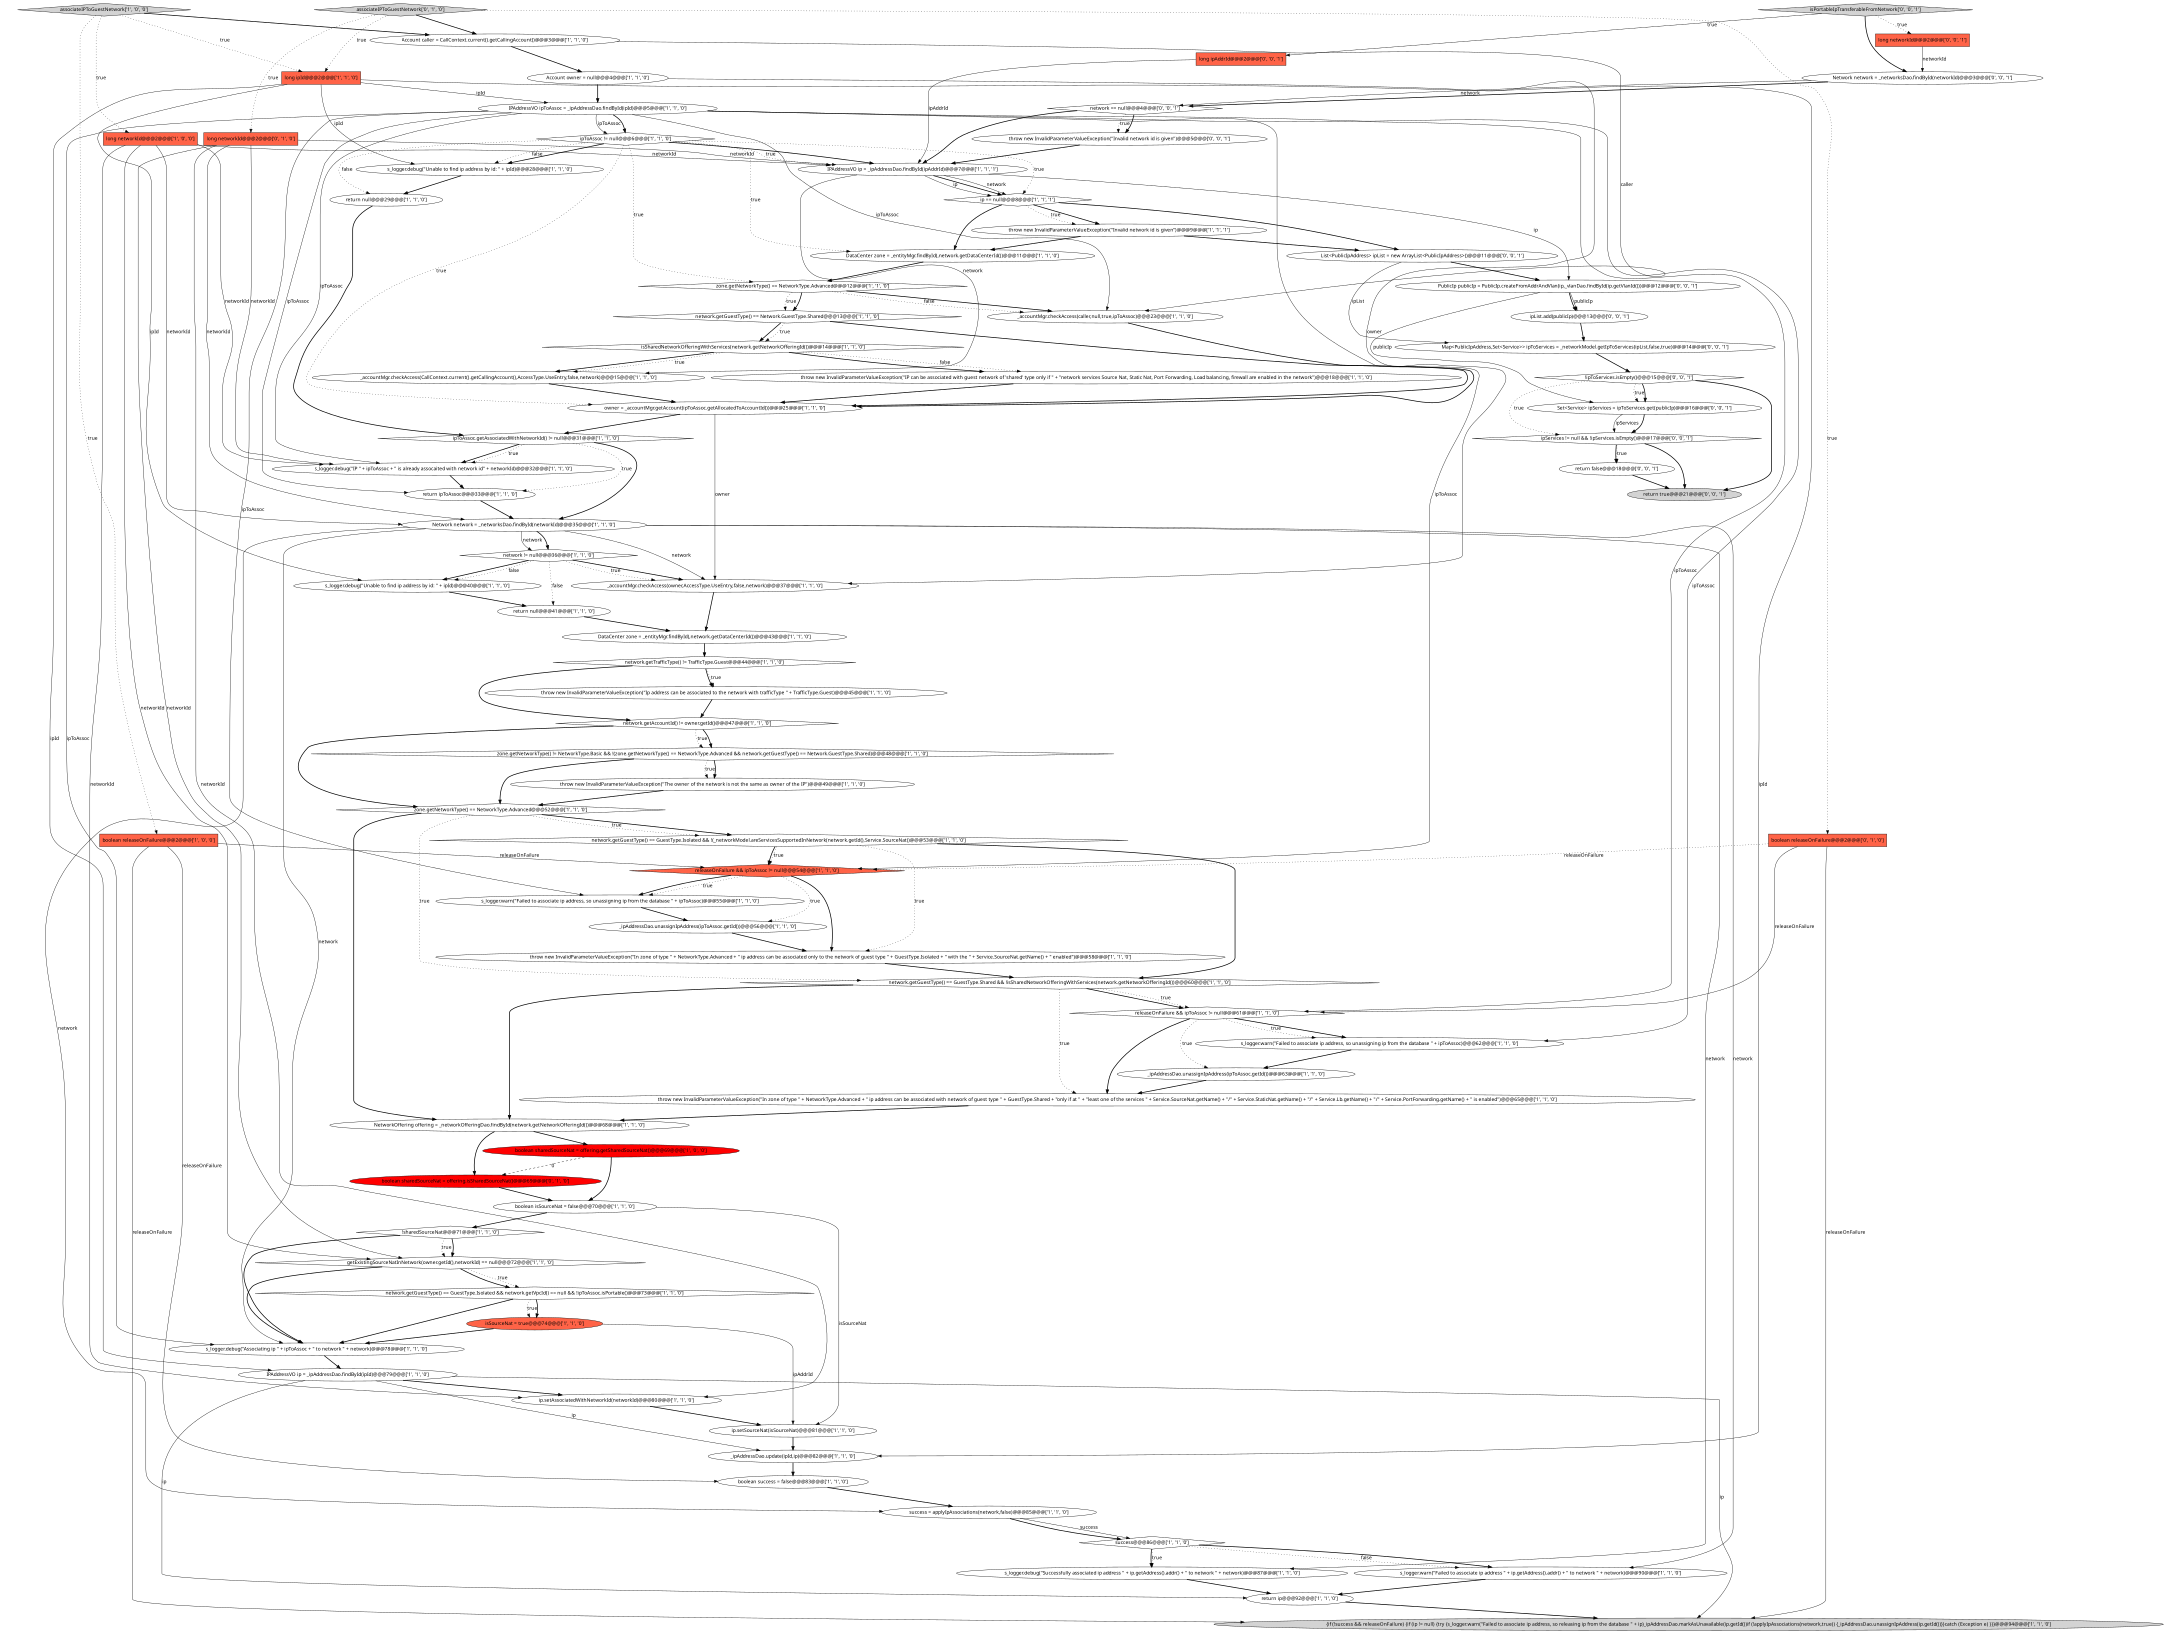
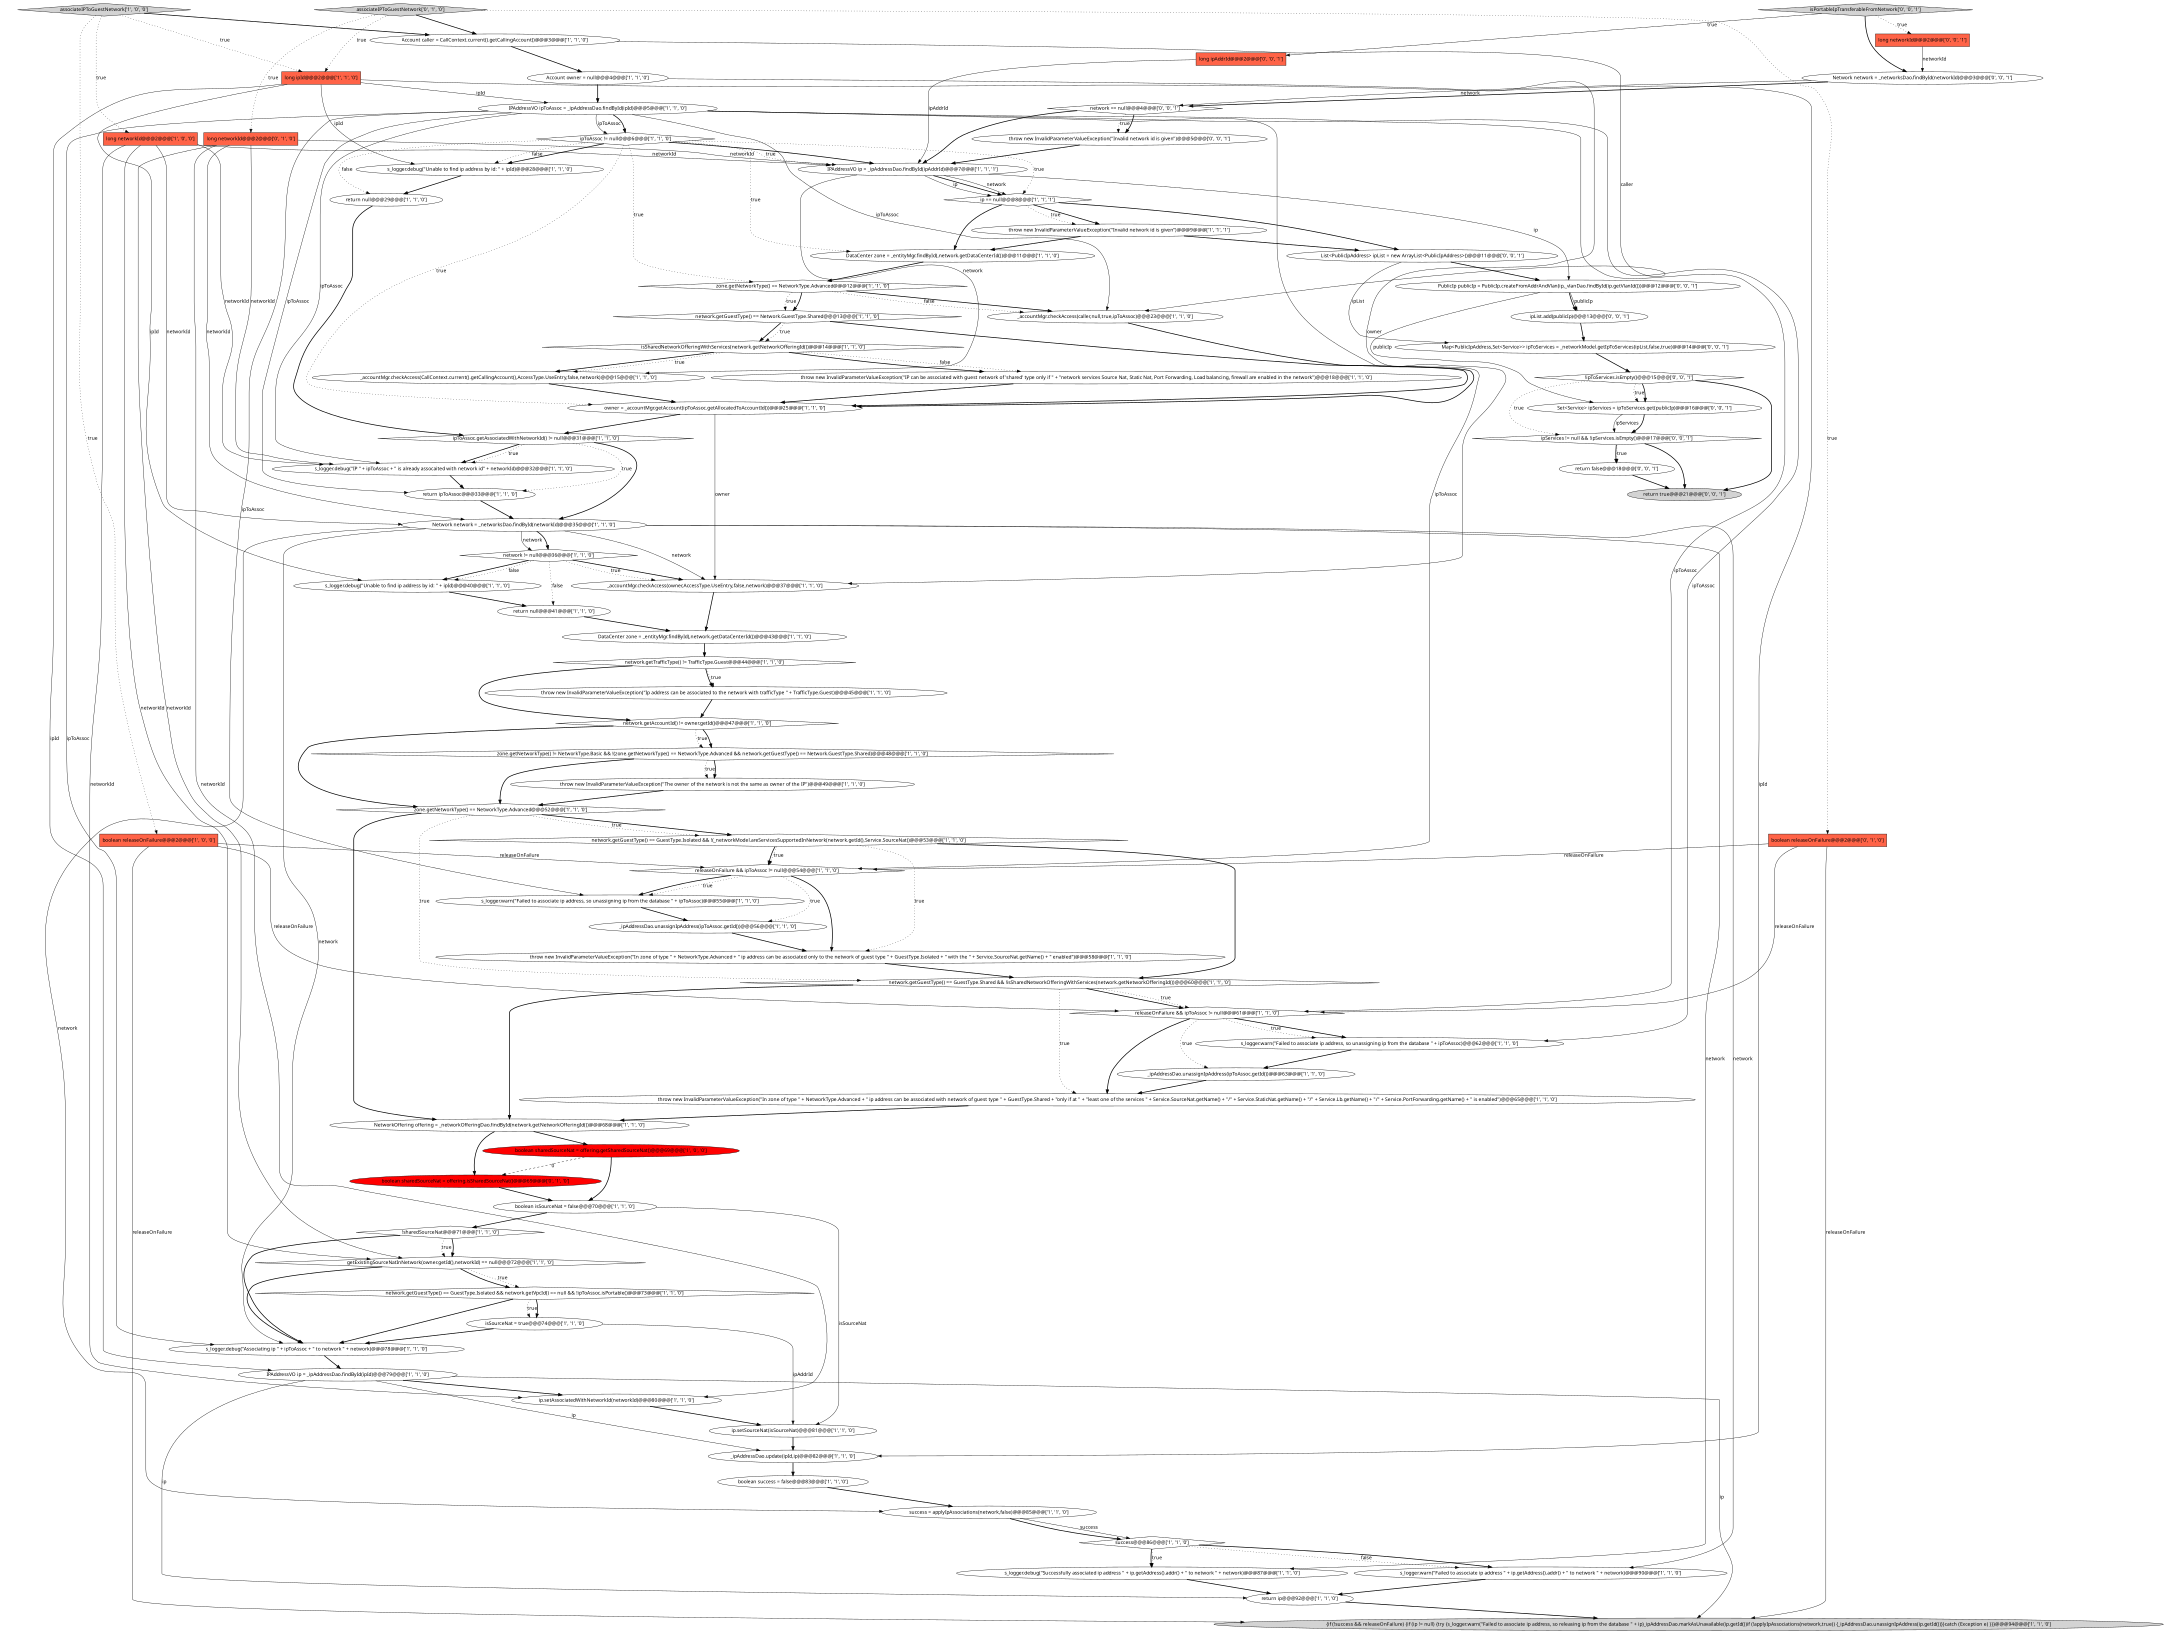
edge "boolean releaseOnFailure@@@2@@@['0', '1', '0']" -> "releaseOnFailure && ipToAssoc != null@@@54@@@['1', '1', '0']": style dotted -> solid
node "releaseOnFailure && ipToAssoc != null@@@54@@@['1', '1', '0']": fillcolor tomato -> white
node "isSourceNat = true@@@74@@@['1', '1', '0']": fillcolor tomato -> white
edge "boolean releaseOnFailure@@@2@@@['1', '0', '0']" -> "boolean success = false@@@83@@@['1', '1', '0']": now "boolean releaseOnFailure@@@2@@@['1', '0', '0']" -> "releaseOnFailure && ipToAssoc != null@@@61@@@['1', '1', '0']"
